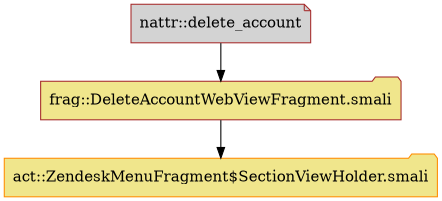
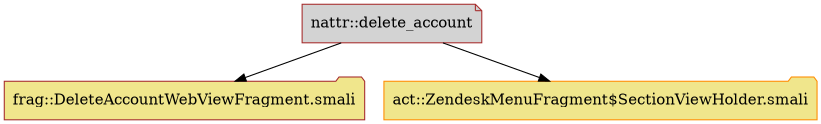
edge "frag::DeleteAccountWebViewFragment.smali" -> "act::ZendeskMenuFragment$SectionViewHolder.smali": now "nattr::delete_account" -> "act::ZendeskMenuFragment$SectionViewHolder.smali"
